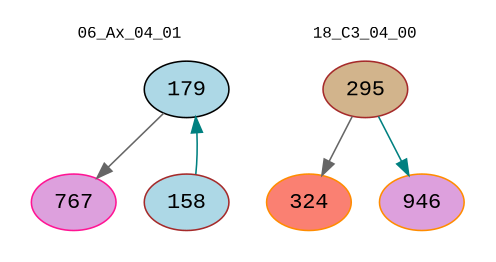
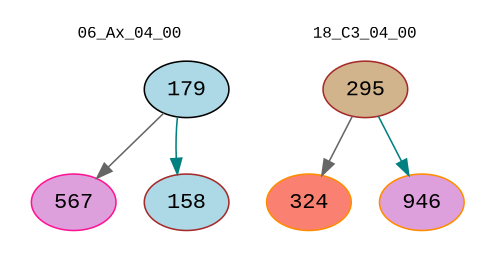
cluster "06_Ax_04_01": label "06_Ax_04_01" -> "06_Ax_04_00"
edge "158" -> "179": reversed
node "767": label "767" -> "567"
